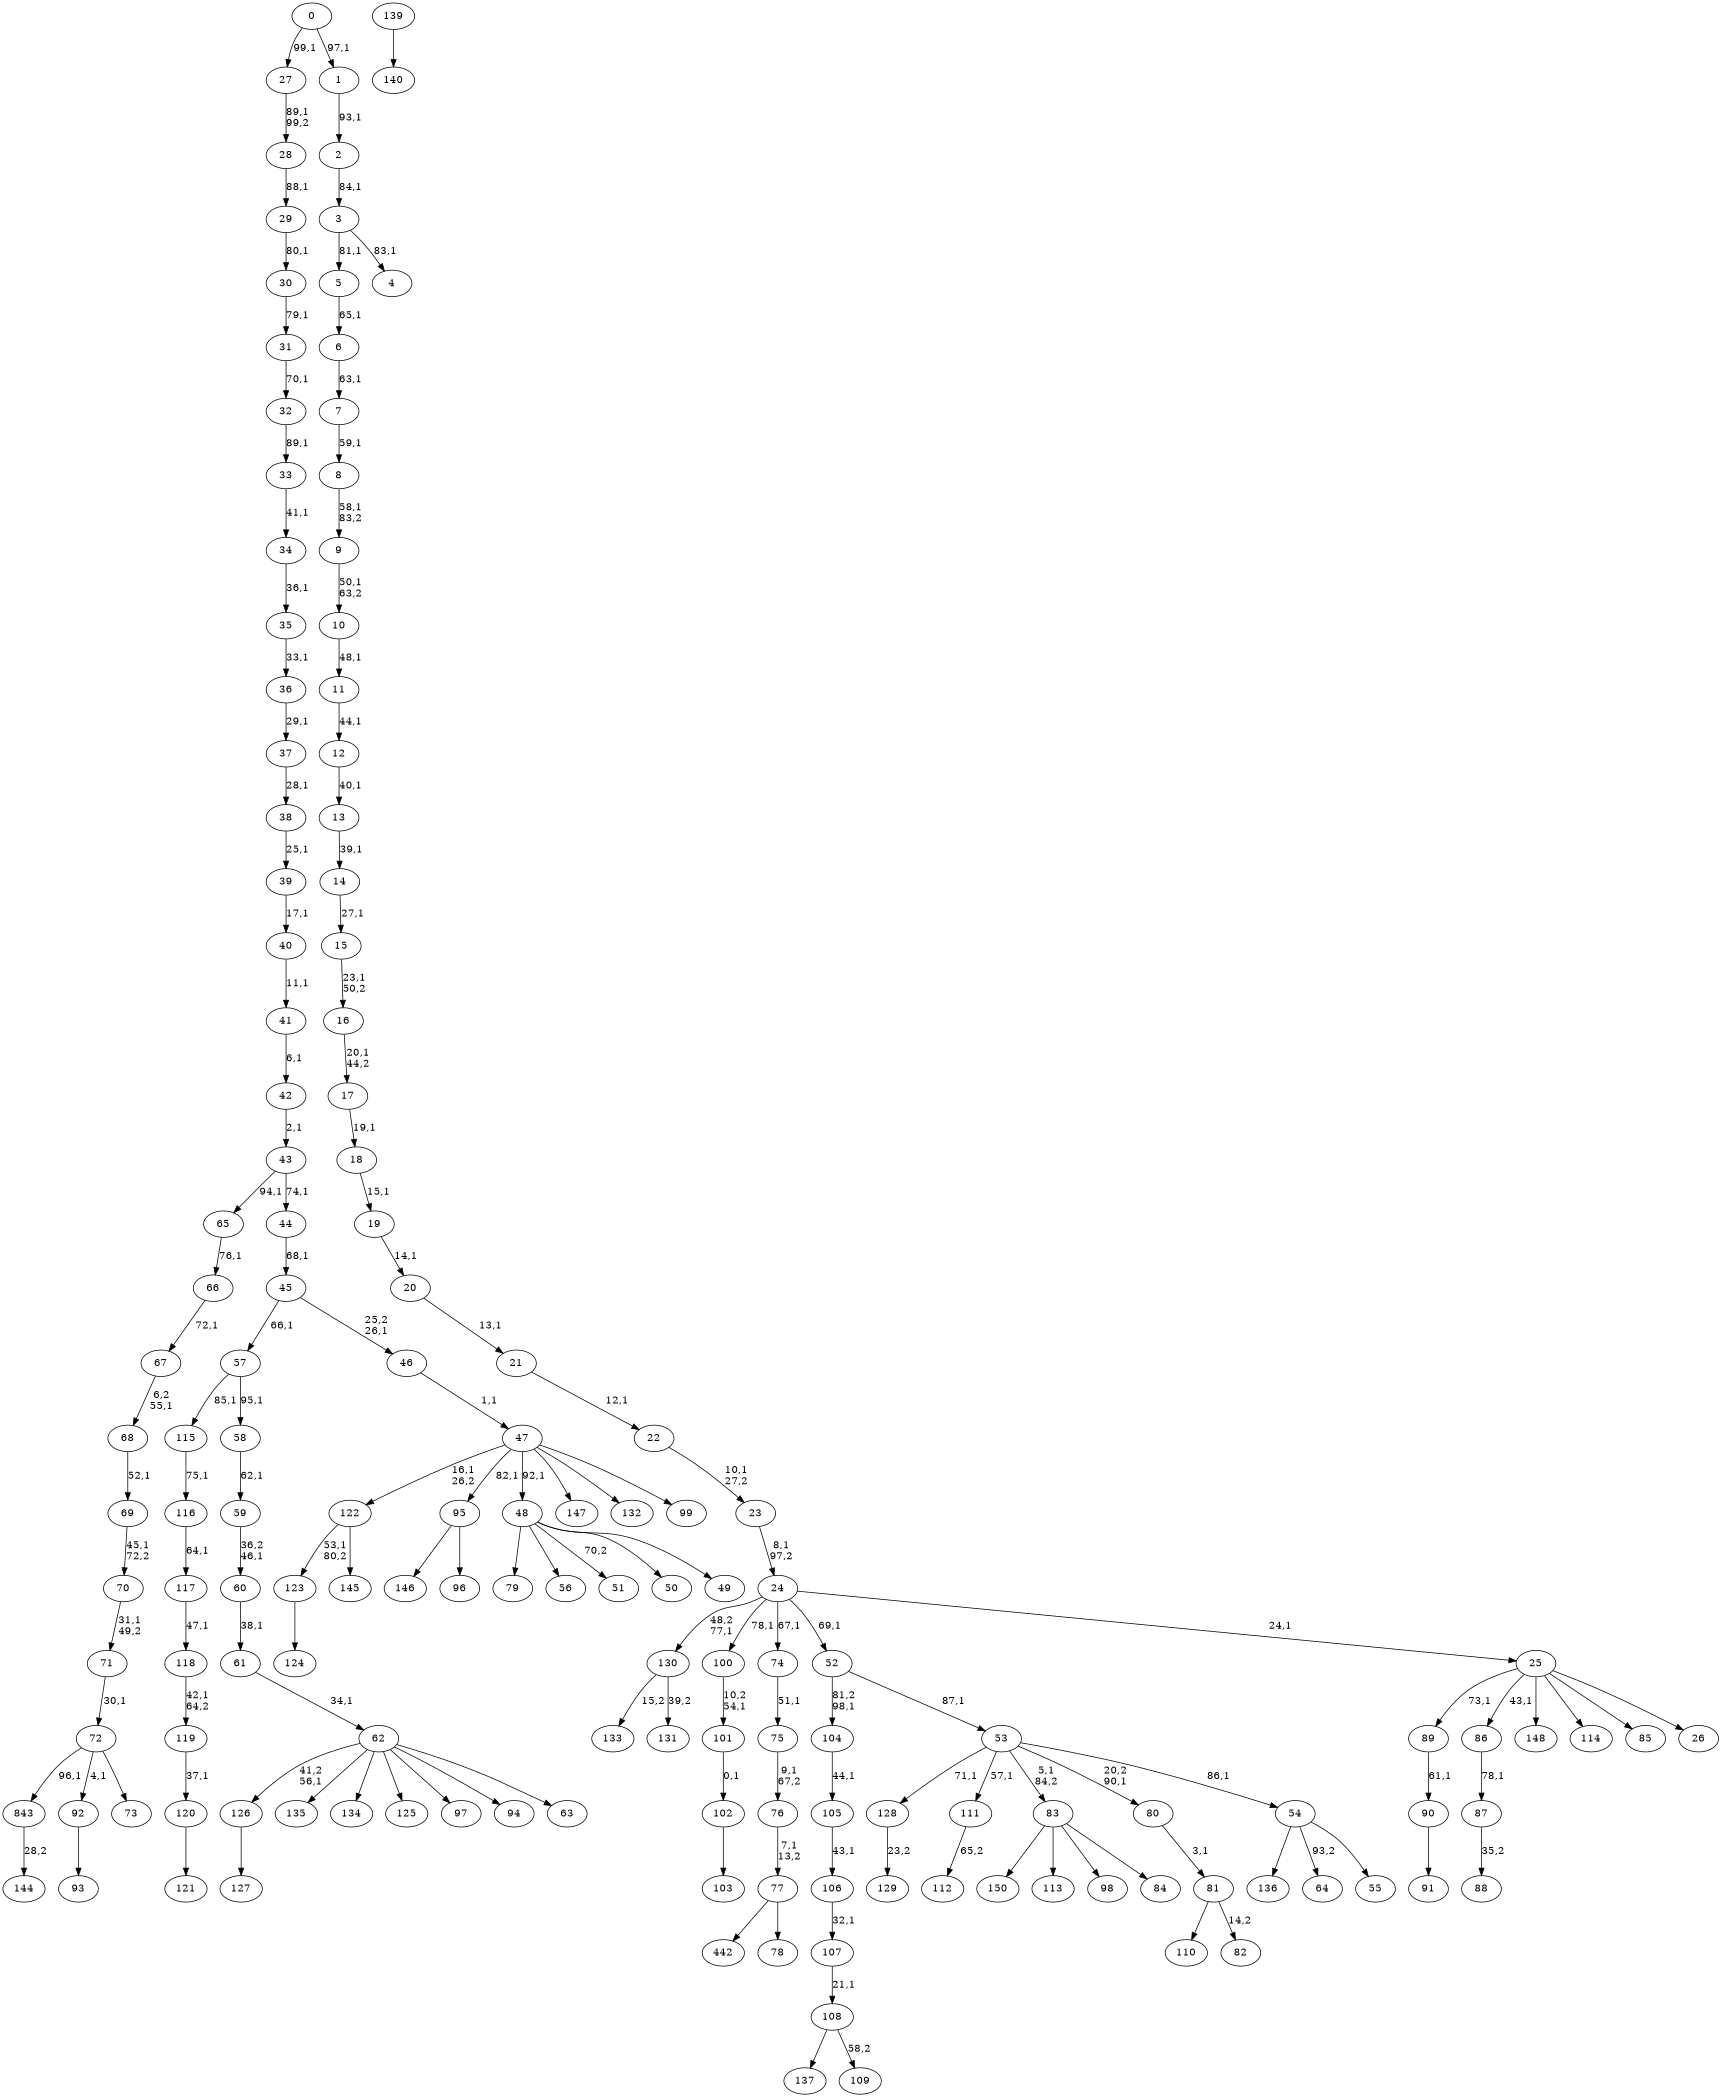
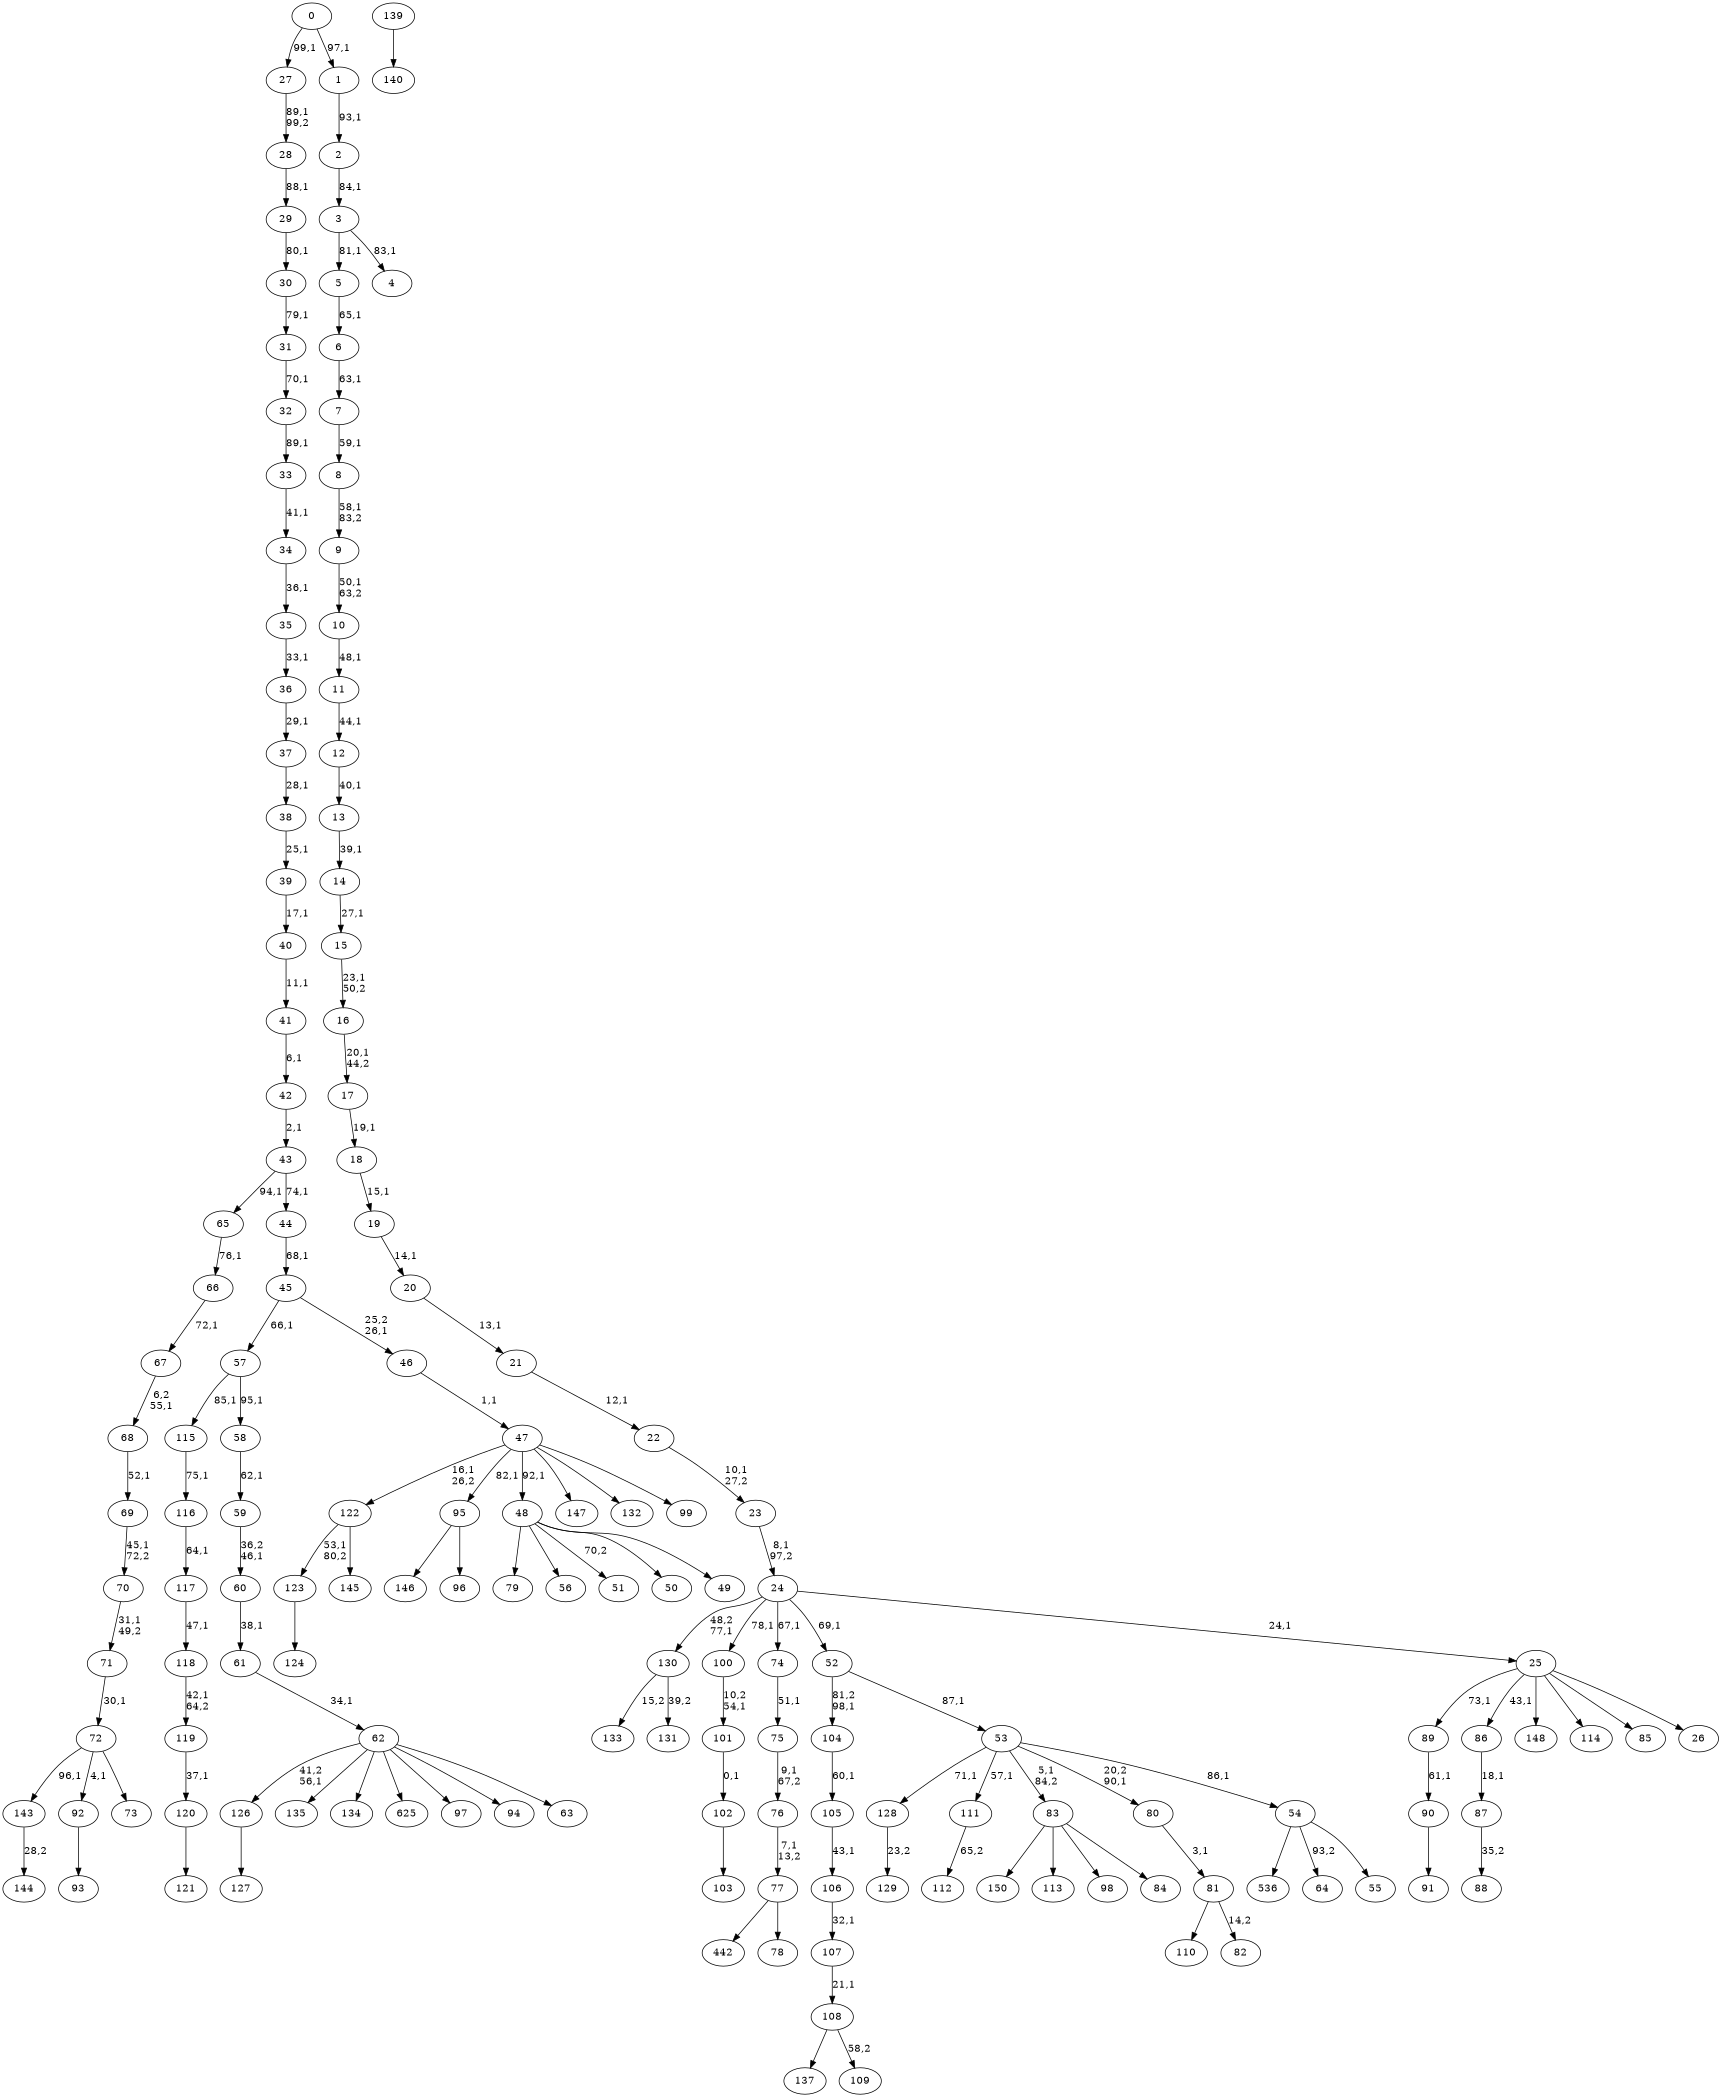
edge "104" -> "105": label "44,1" -> "60,1"
edge "86" -> "87": label "78,1" -> "18,1"
node "843": label "843" -> "143"
node "125": label "125" -> "625"
node "136": label "136" -> "536"
